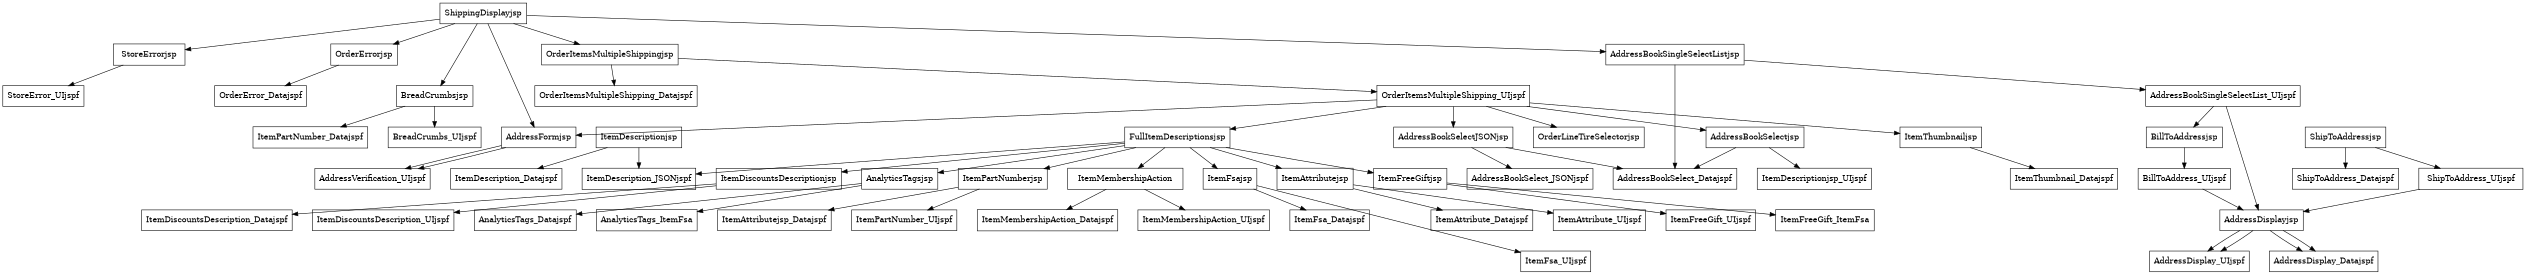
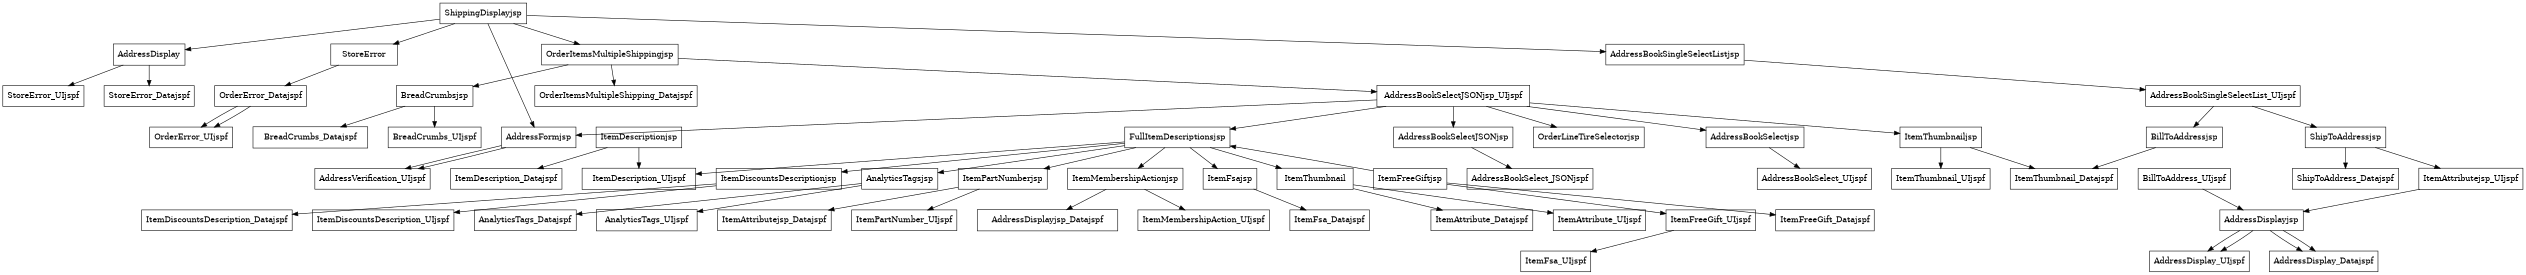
edge "ShippingDisplayjsp" -> "BreadCrumbsjsp": now "OrderItemsMultipleShippingjsp" -> "BreadCrumbsjsp"
node "StoreErrorjsp": label "StoreErrorjsp" -> "AddressDisplay"
node "OrderErrorjsp": label "OrderErrorjsp" -> "StoreError"
node "StoreError_Datajspf": added
node "OrderItemsMultipleShipping_UIjspf": label "OrderItemsMultipleShipping_UIjspf" -> "AddressBookSelectJSONjsp_UIjspf"
node "OrderError_UIjspf": added
node "ItemPartNumber_Datajspf": label "ItemPartNumber_Datajspf" -> "BreadCrumbs_Datajspf"
edge "BillToAddressjsp" -> "BillToAddress_UIjspf": now "BillToAddressjsp" -> "ItemThumbnail_Datajspf"
edge "AddressBookSingleSelectList_UIjspf" -> "AddressDisplayjsp": now "AddressBookSingleSelectList_UIjspf" -> "ShipToAddressjsp"
edge "FullItemDescriptionsjsp" -> "ItemFreeGiftjsp": reversed
node "ItemDescription_JSONjspf": label "ItemDescription_JSONjspf" -> "ItemDescription_UIjspf"
node "ItemMembershipAction": label "ItemMembershipAction" -> "ItemMembershipActionjsp"
node "ItemAttributejsp": label "ItemAttributejsp" -> "ItemThumbnail"
node "AddressBookSelect_Datajspf": removed
node "ItemDescriptionjsp_UIjspf": label "ItemDescriptionjsp_UIjspf" -> "AddressBookSelect_UIjspf"
node "ItemThumbnail_UIjspf": added
node "ShipToAddress_UIjspf": label "ShipToAddress_UIjspf" -> "ItemAttributejsp_UIjspf"
edge "ItemFsajsp" -> "ItemFsa_UIjspf": now "ItemFreeGift_UIjspf" -> "ItemFsa_UIjspf"
node "AnalyticsTags_ItemFsa": label "AnalyticsTags_ItemFsa" -> "AnalyticsTags_UIjspf"
node "ItemMembershipAction_Datajspf": label "ItemMembershipAction_Datajspf" -> "AddressDisplayjsp_Datajspf"
node "ItemFreeGift_ItemFsa": label "ItemFreeGift_ItemFsa" -> "ItemFreeGift_Datajspf"
